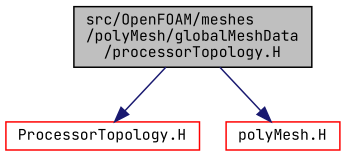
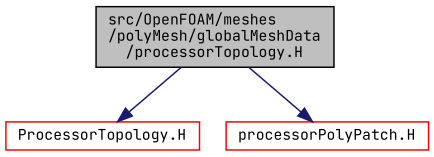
node "polyMesh.H": label "polyMesh.H" -> "processorPolyPatch.H"
